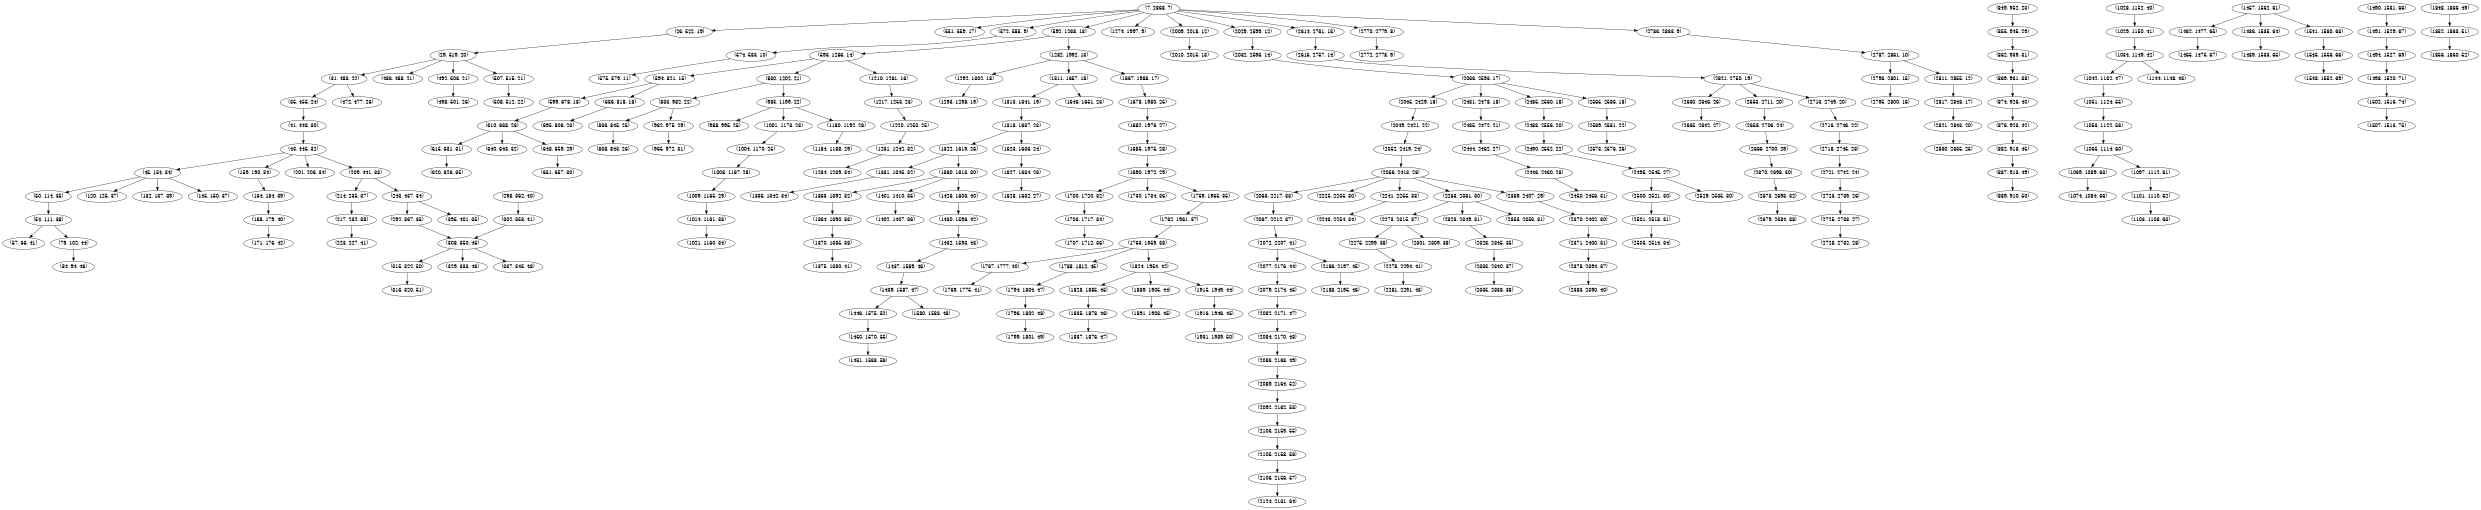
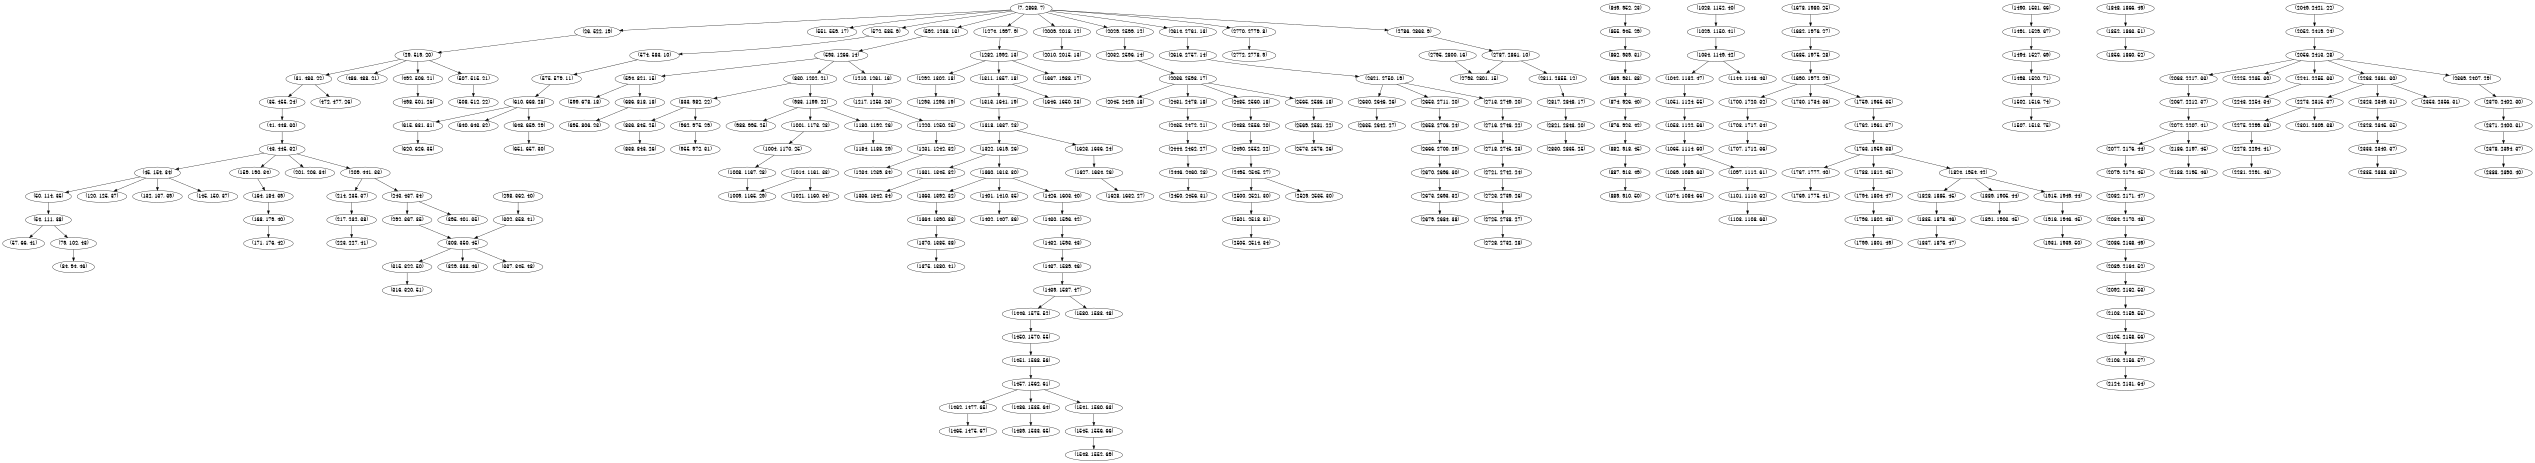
edge "(592, 1268, 13)" -> "(1282, 1992, 13)": now "(1274, 1997, 9)" -> "(1282, 1992, 13)"
edge "(1667, 1988, 17)" -> "(1678, 1980, 25)": removed
edge "(2793, 2801, 15)" -> "(2795, 2800, 16)": reversed
node "(1646, 1651, 23)": label "(1646, 1651, 23)" -> "(1646, 1650, 23)"
edge "(2045, 2429, 18)" -> "(2049, 2421, 22)": removed
edge "(599, 678, 18)" -> "(610, 668, 28)": now "(575, 579, 11)" -> "(610, 668, 28)"
node "(965, 972, 31)": label "(965, 972, 31)" -> "(955, 972, 31)"
edge "(1009, 1165, 29)" -> "(1014, 1161, 33)": reversed
node "(79, 102, 44)": label "(79, 102, 44)" -> "(79, 102, 43)"
edge "(1451, 1568, 56)" -> "(1457, 1562, 61)": added
